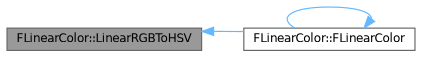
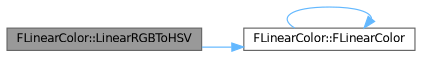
edge "FLinearColor::FLinearColor" -> "FLinearColor::LinearRGBToHSV": reversed
